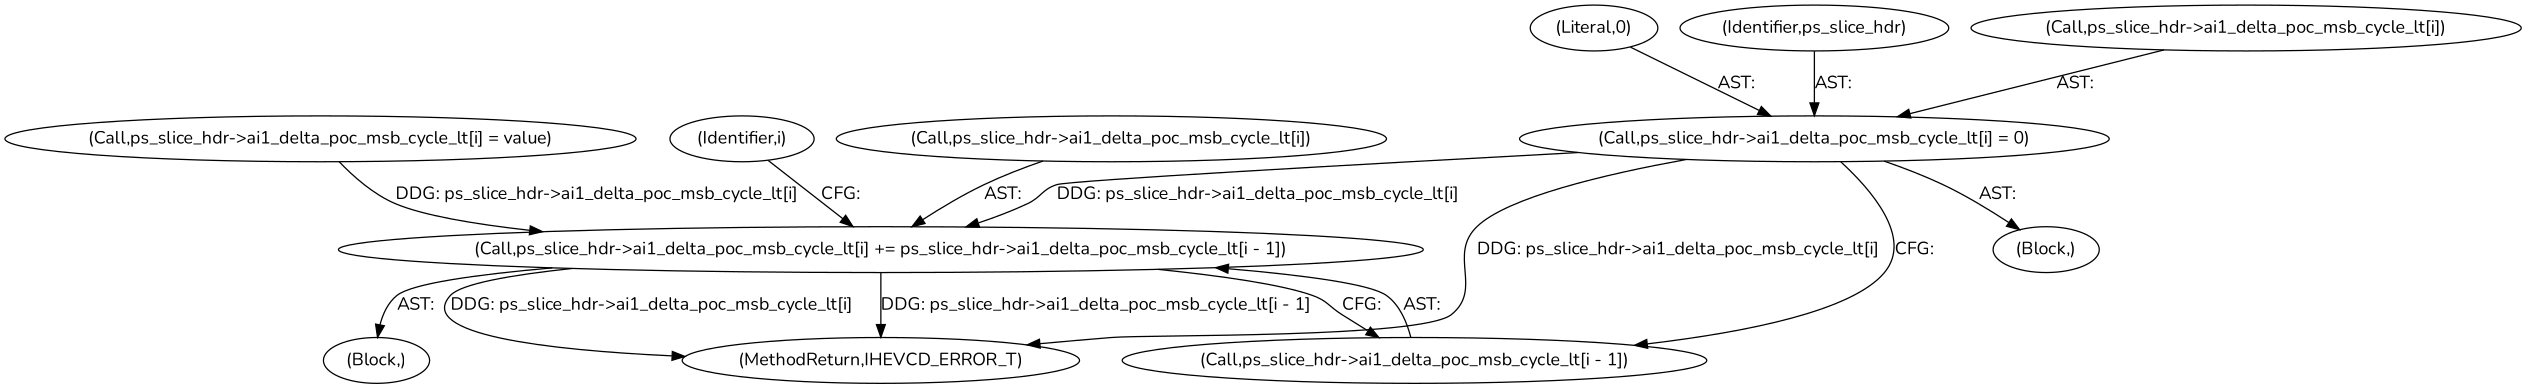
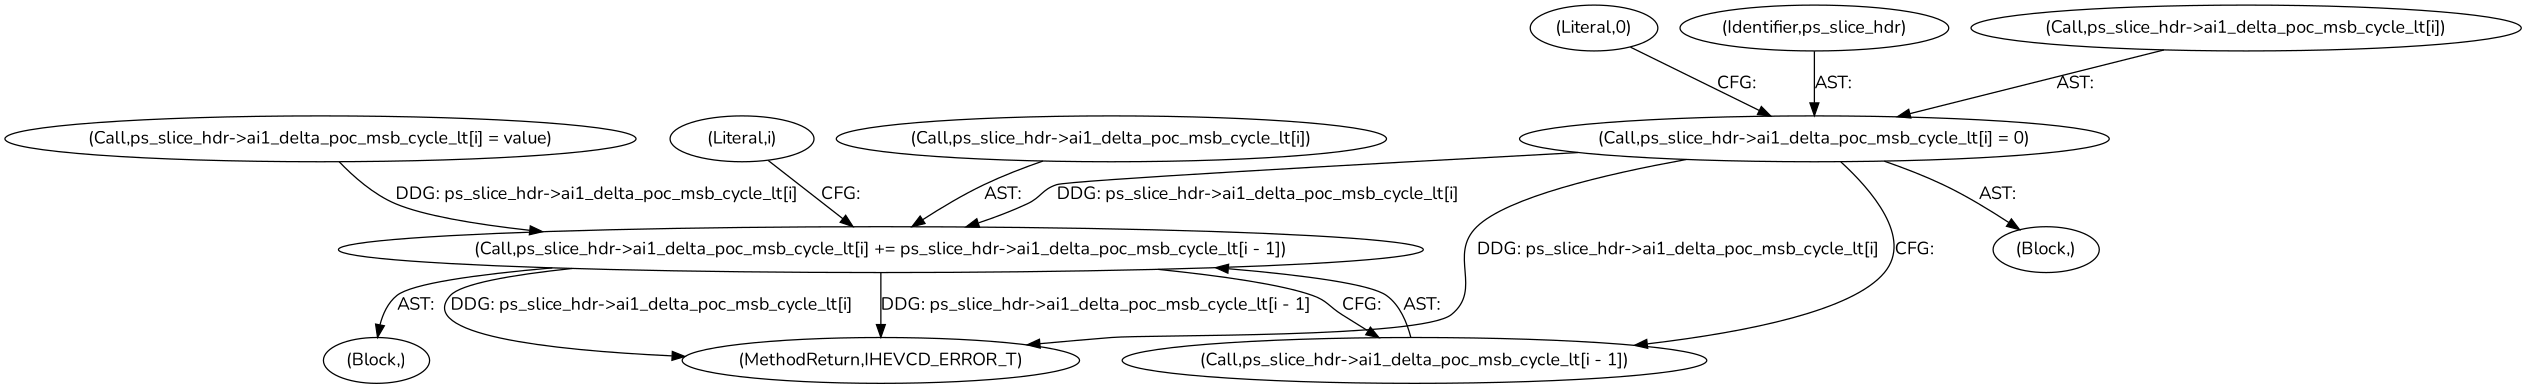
edge "(Literal,0)" -> "(Call,ps_slice_hdr->ai1_delta_poc_msb_cycle_lt[i] = 0)": label "AST: " -> "CFG: "
node "(Identifier,i)": label "(Identifier,i)" -> "(Literal,i)"
